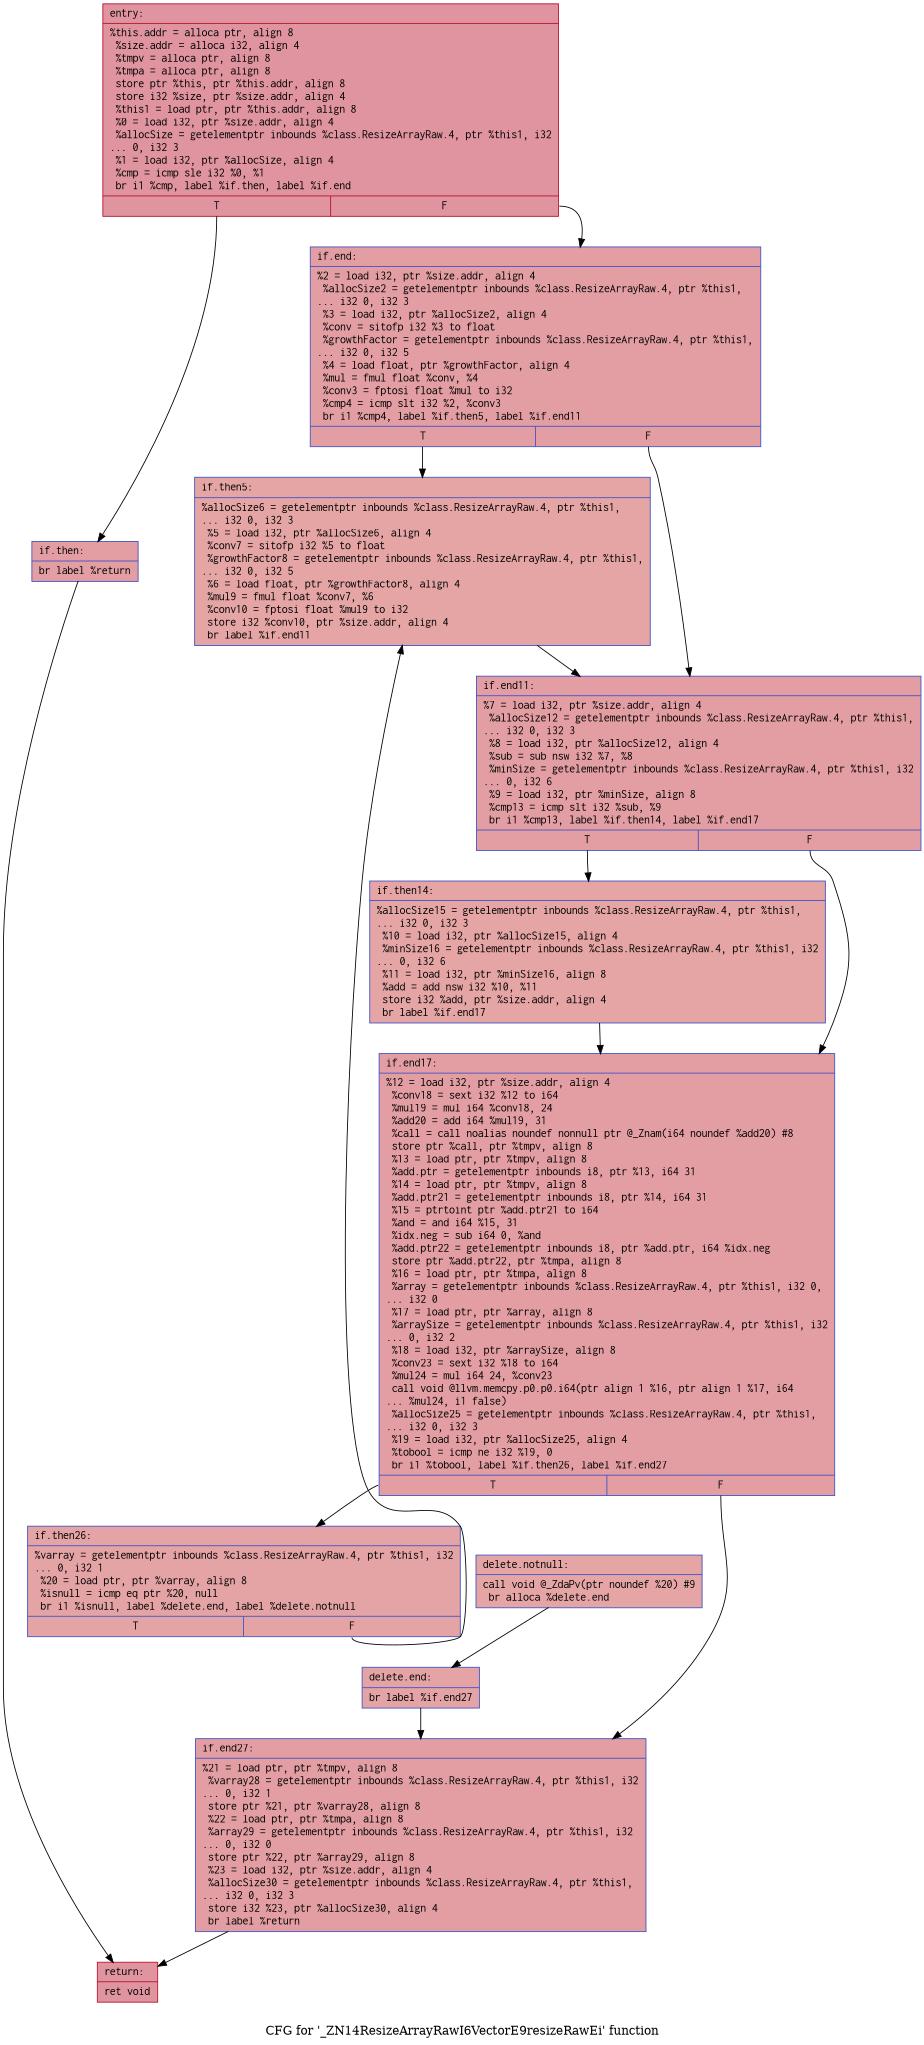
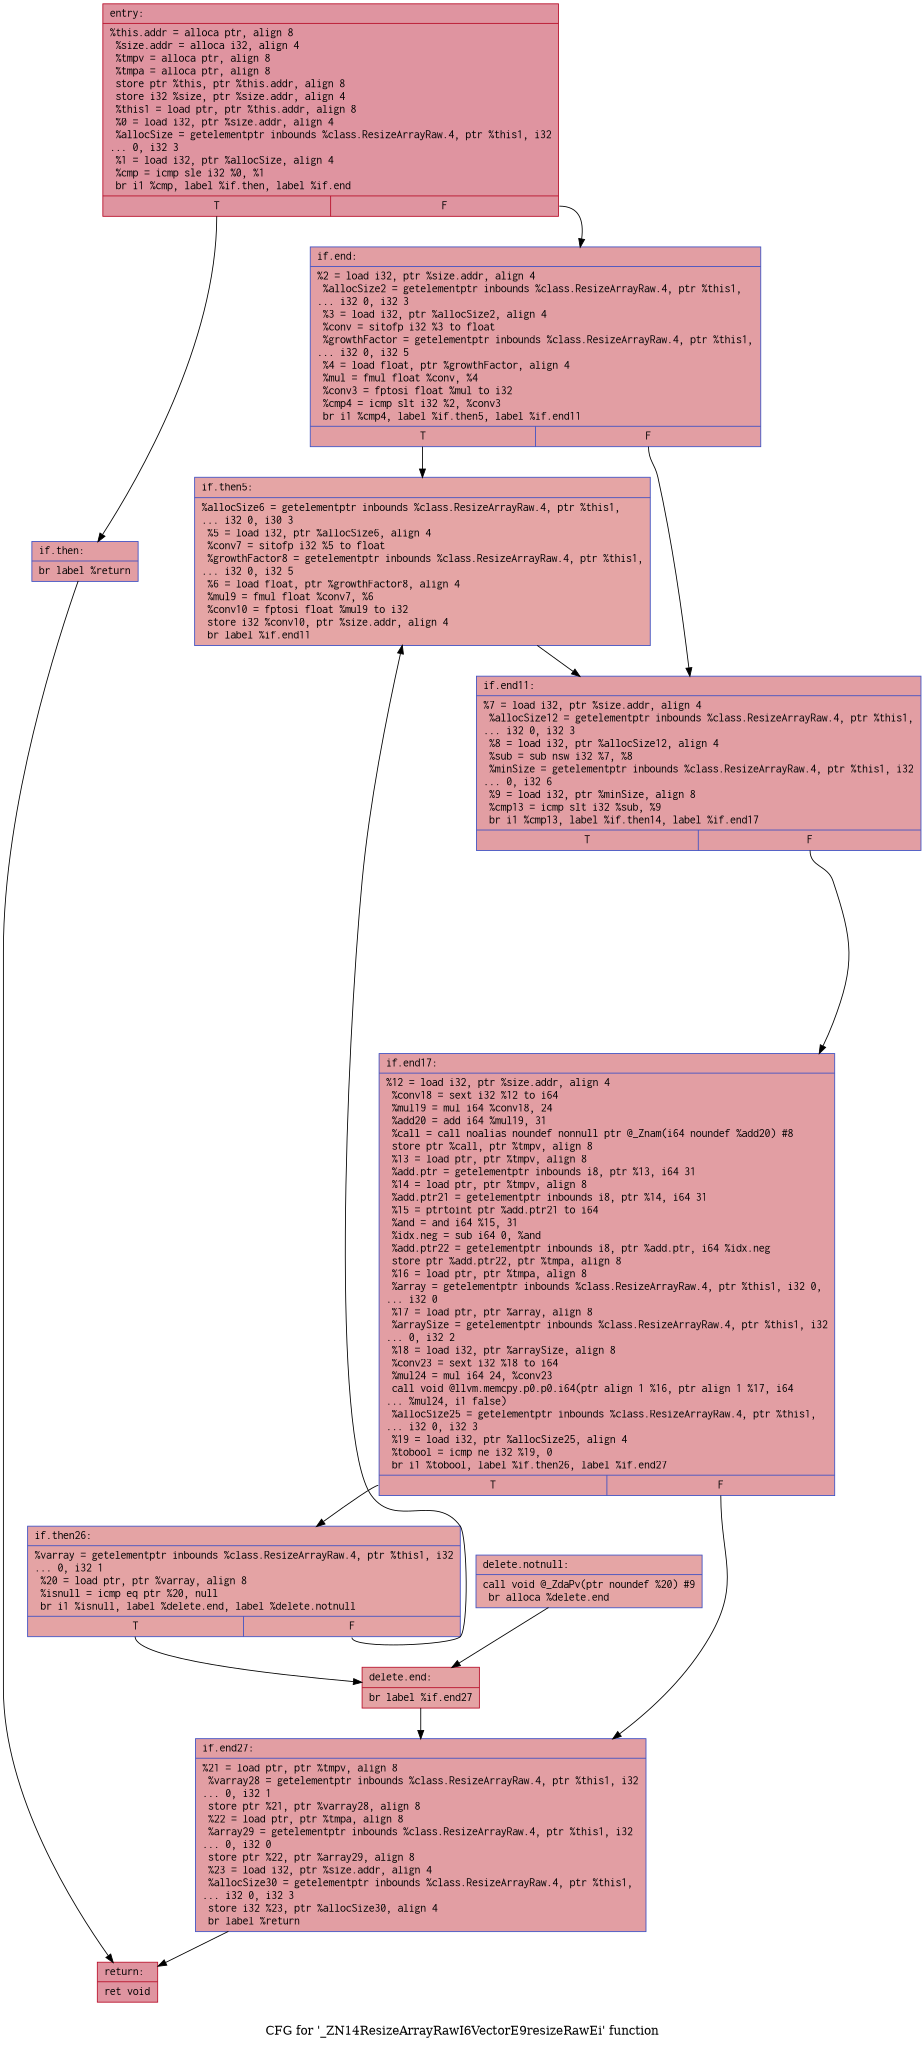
node "if.then5:": text "... i32 0, i32 3" -> "... i32 0, i30 3"
node "if.then14:": removed
edge "if.then26:" -> "delete.end:": added
node "delete.end:": color #3d50c3ff -> #b70d28ff
